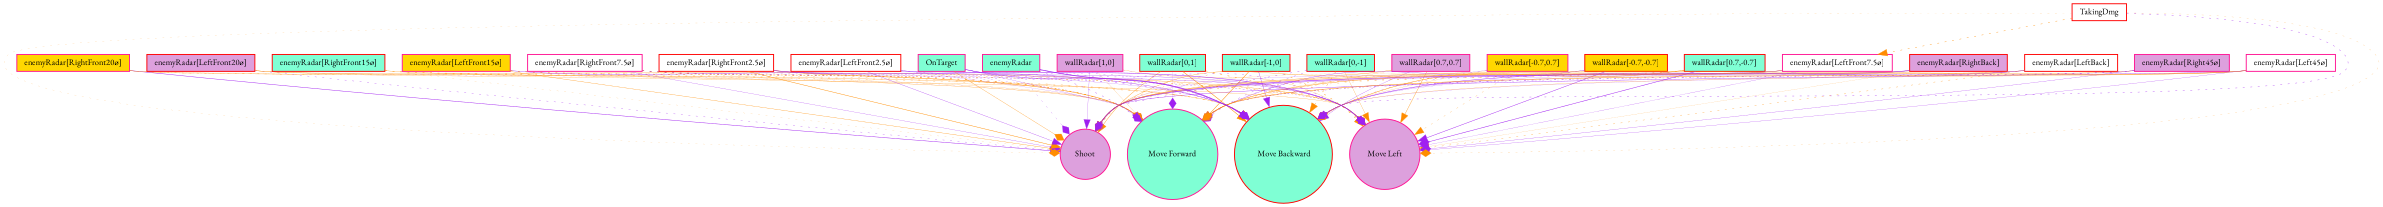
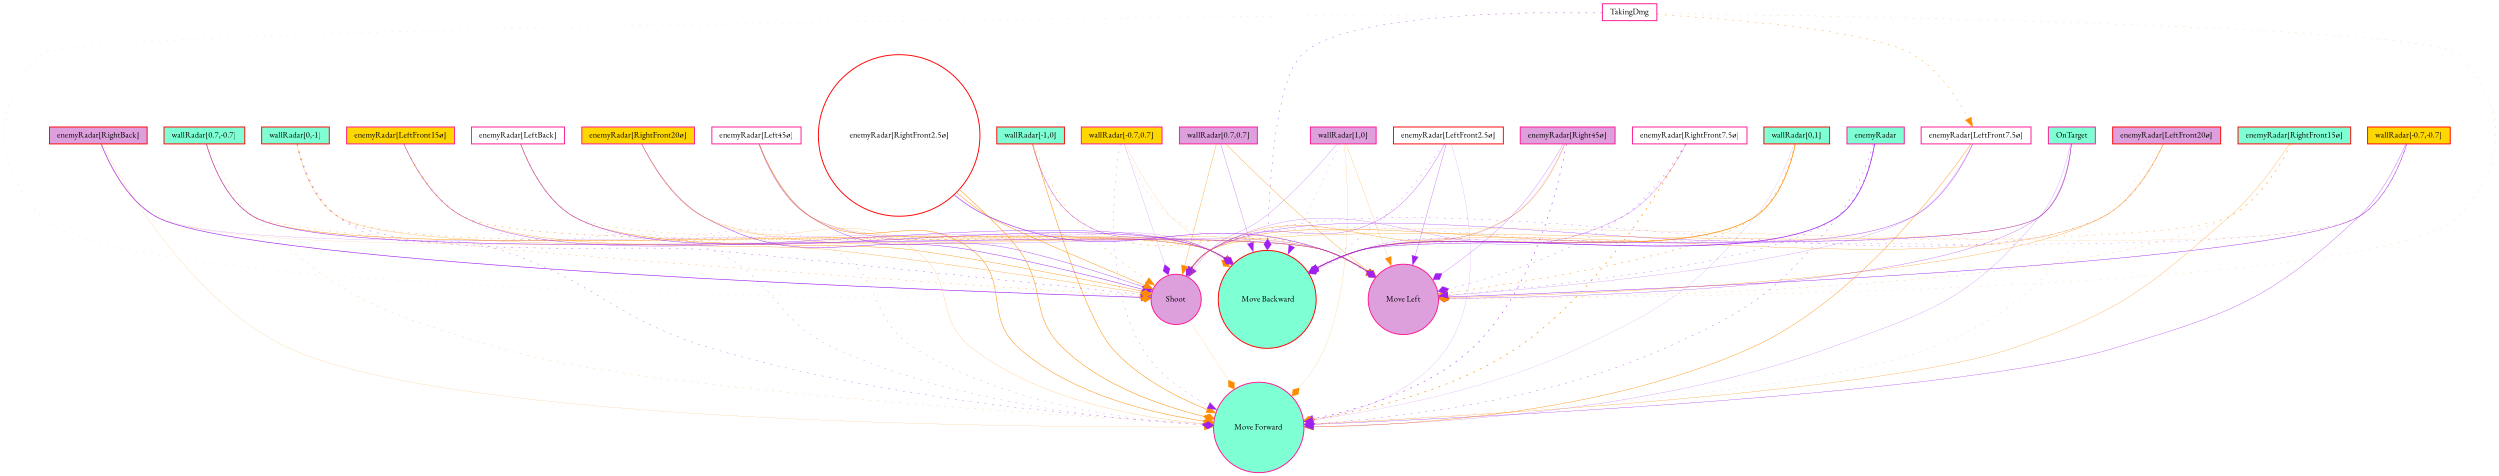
node "TakingDmg": color red -> deeppink
node "enemyRadar[RightFront2.5ø]": shape box -> circle
node "enemyRadar[LeftBack]": color red -> deeppink
edge "wallRadar[0.7,0.7]" -> "Move Forward": now "Shoot" -> "Move Forward"
